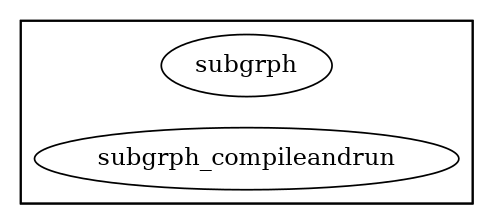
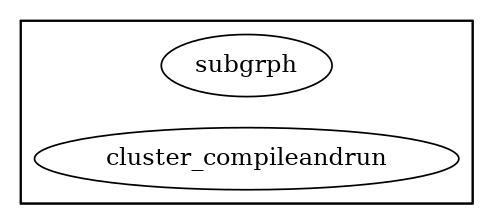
node "subgrph_compileandrun": label "subgrph_compileandrun" -> "cluster_compileandrun"
